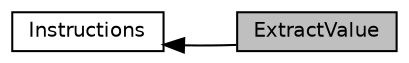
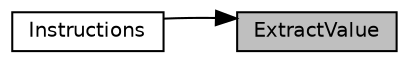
edge "ExtractValue" -> "Instructions": reversed
